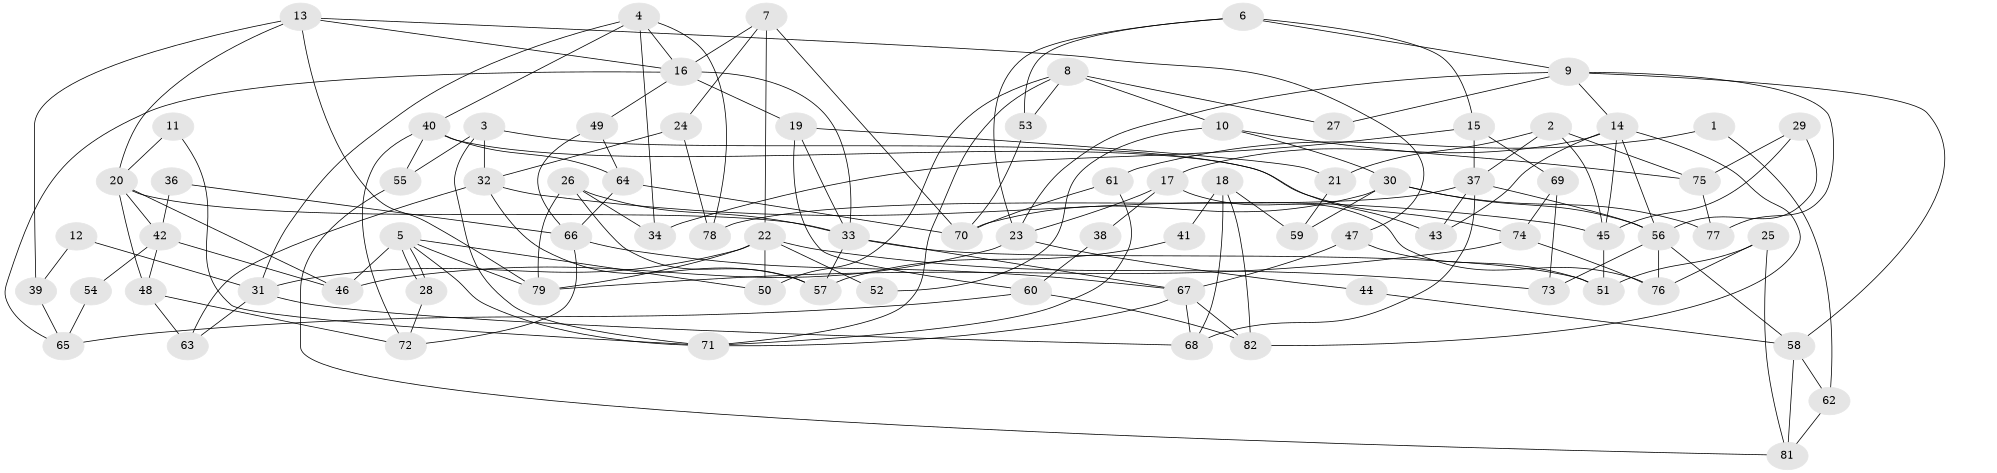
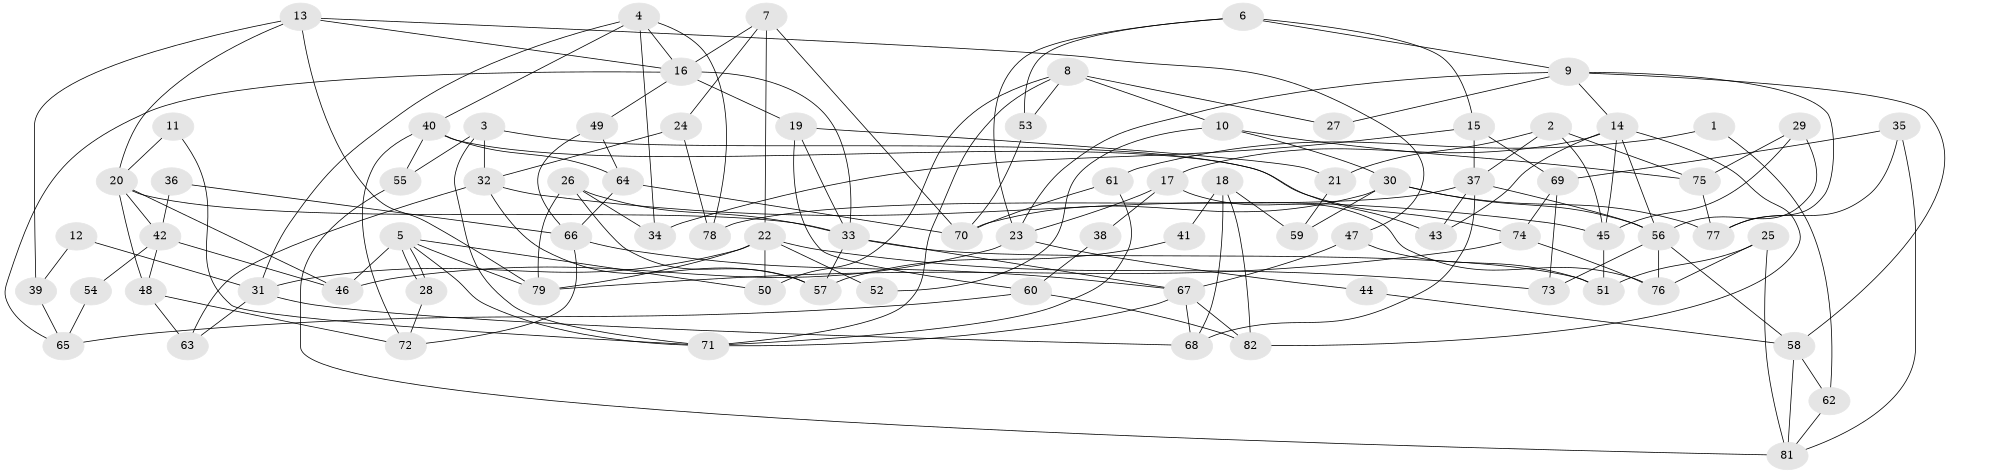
node "35": added
